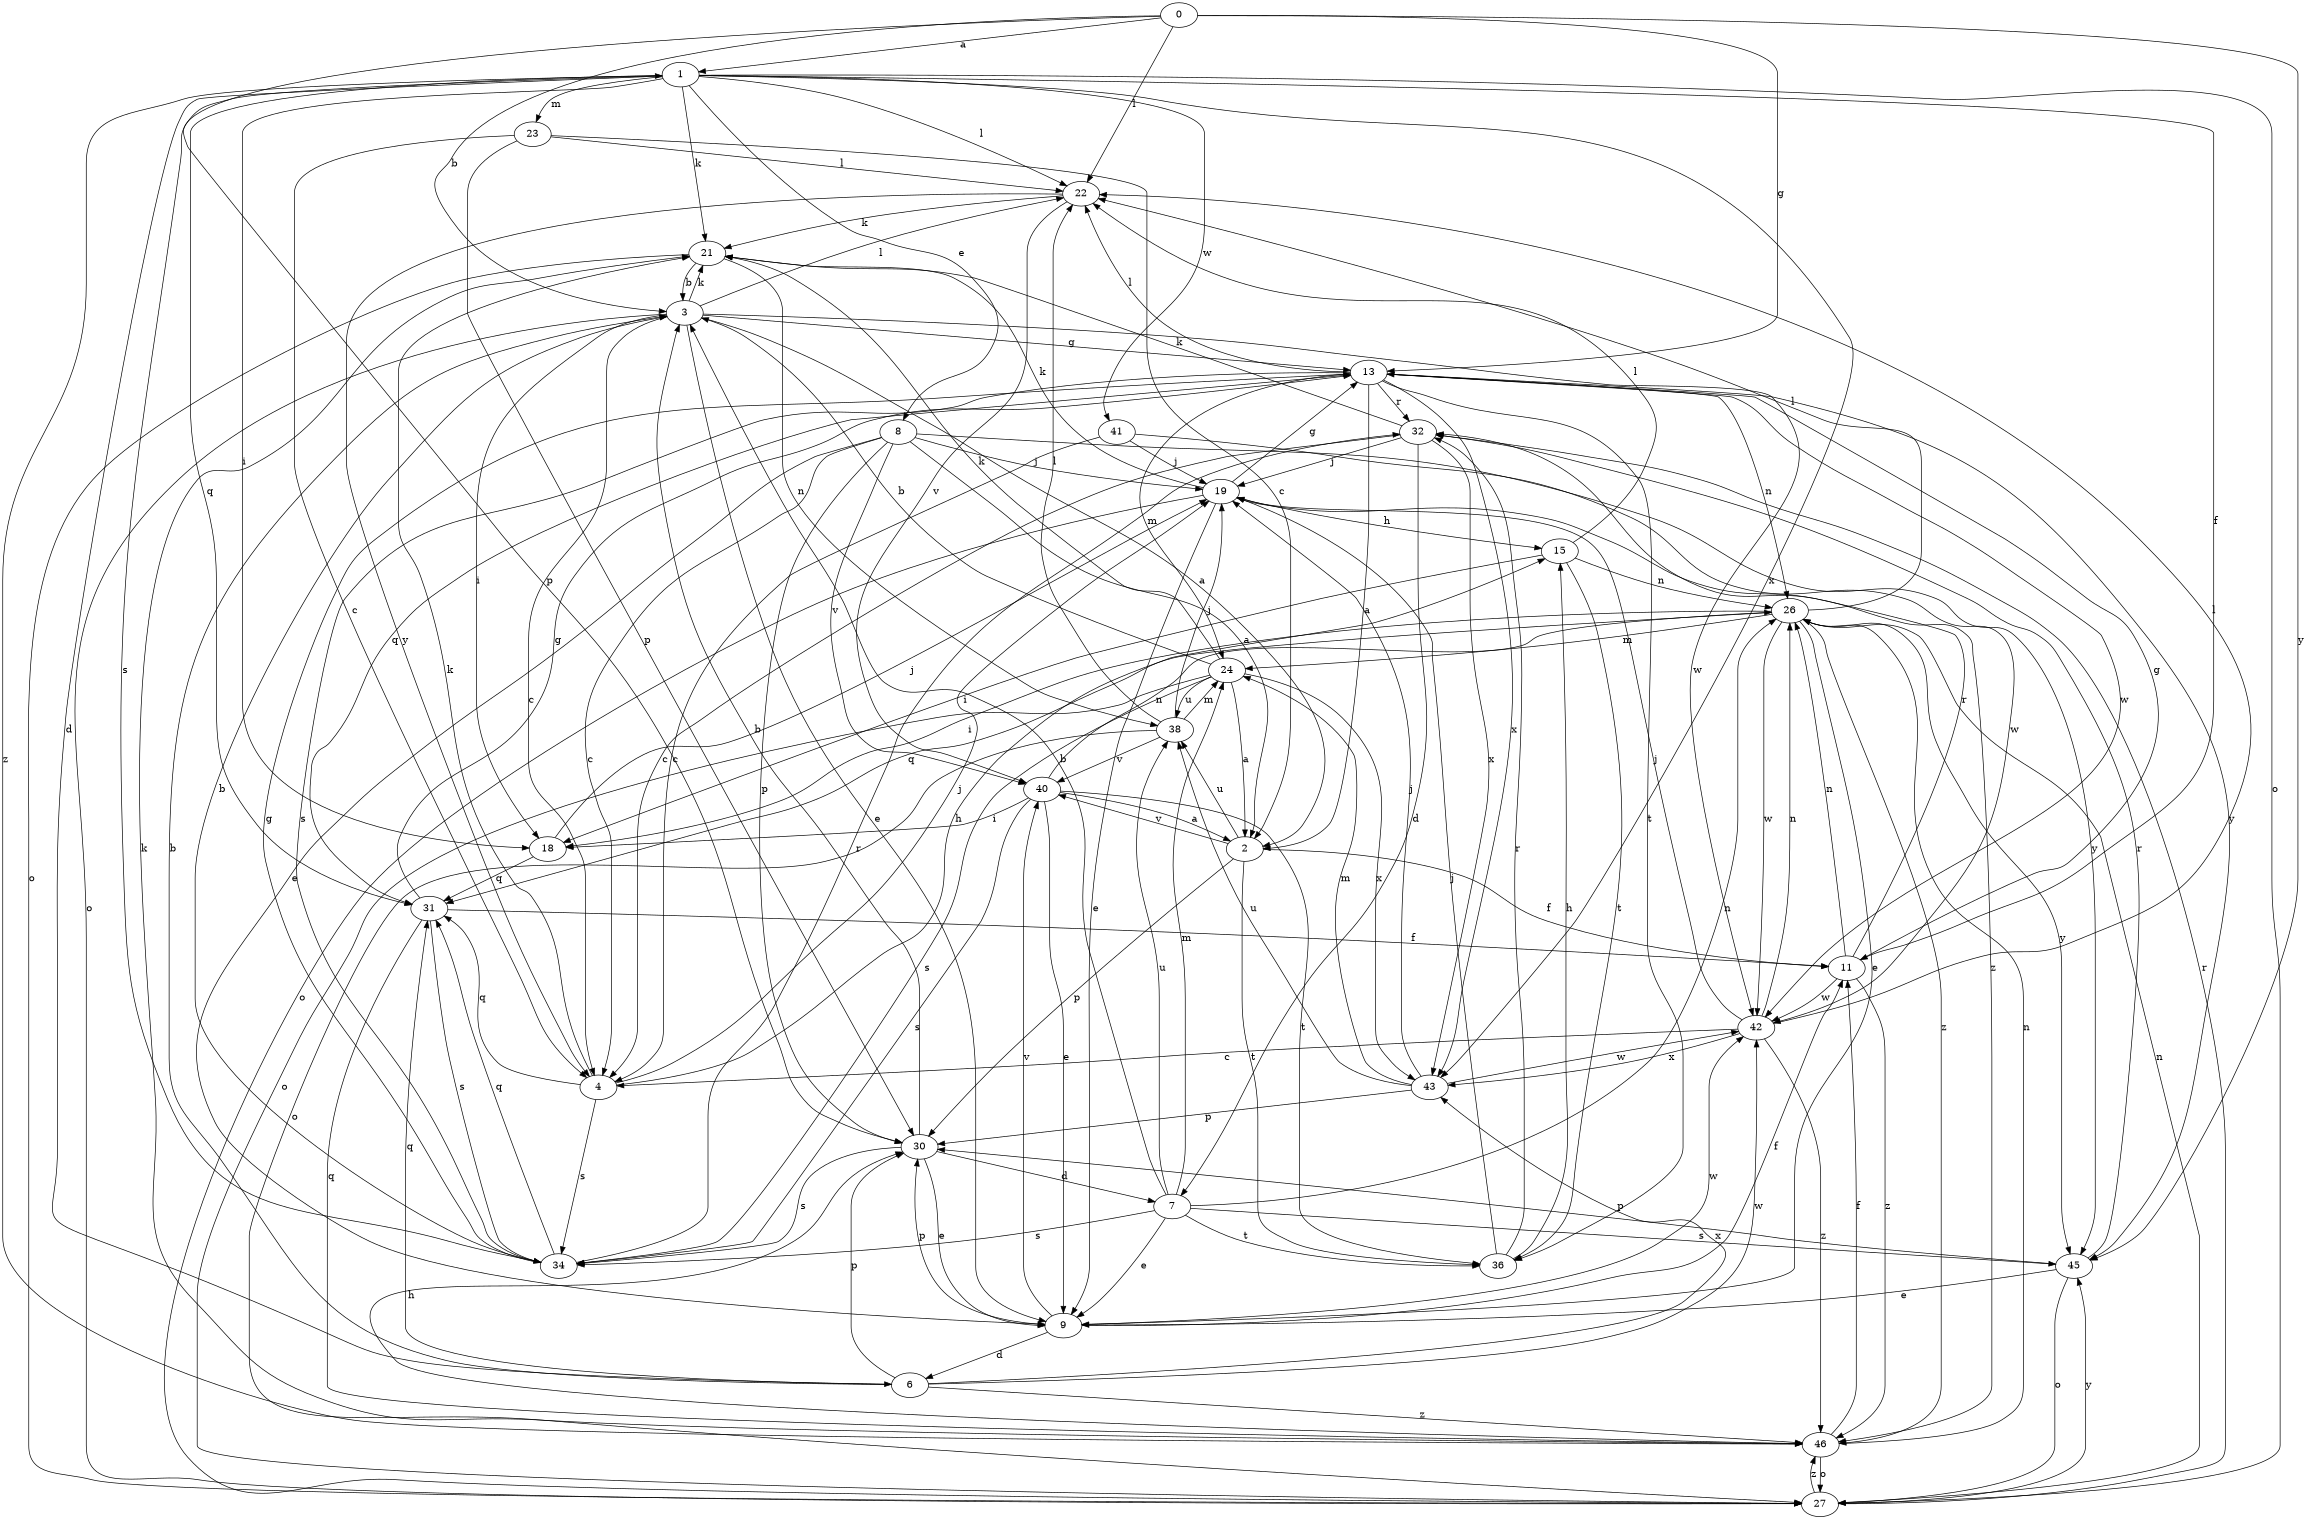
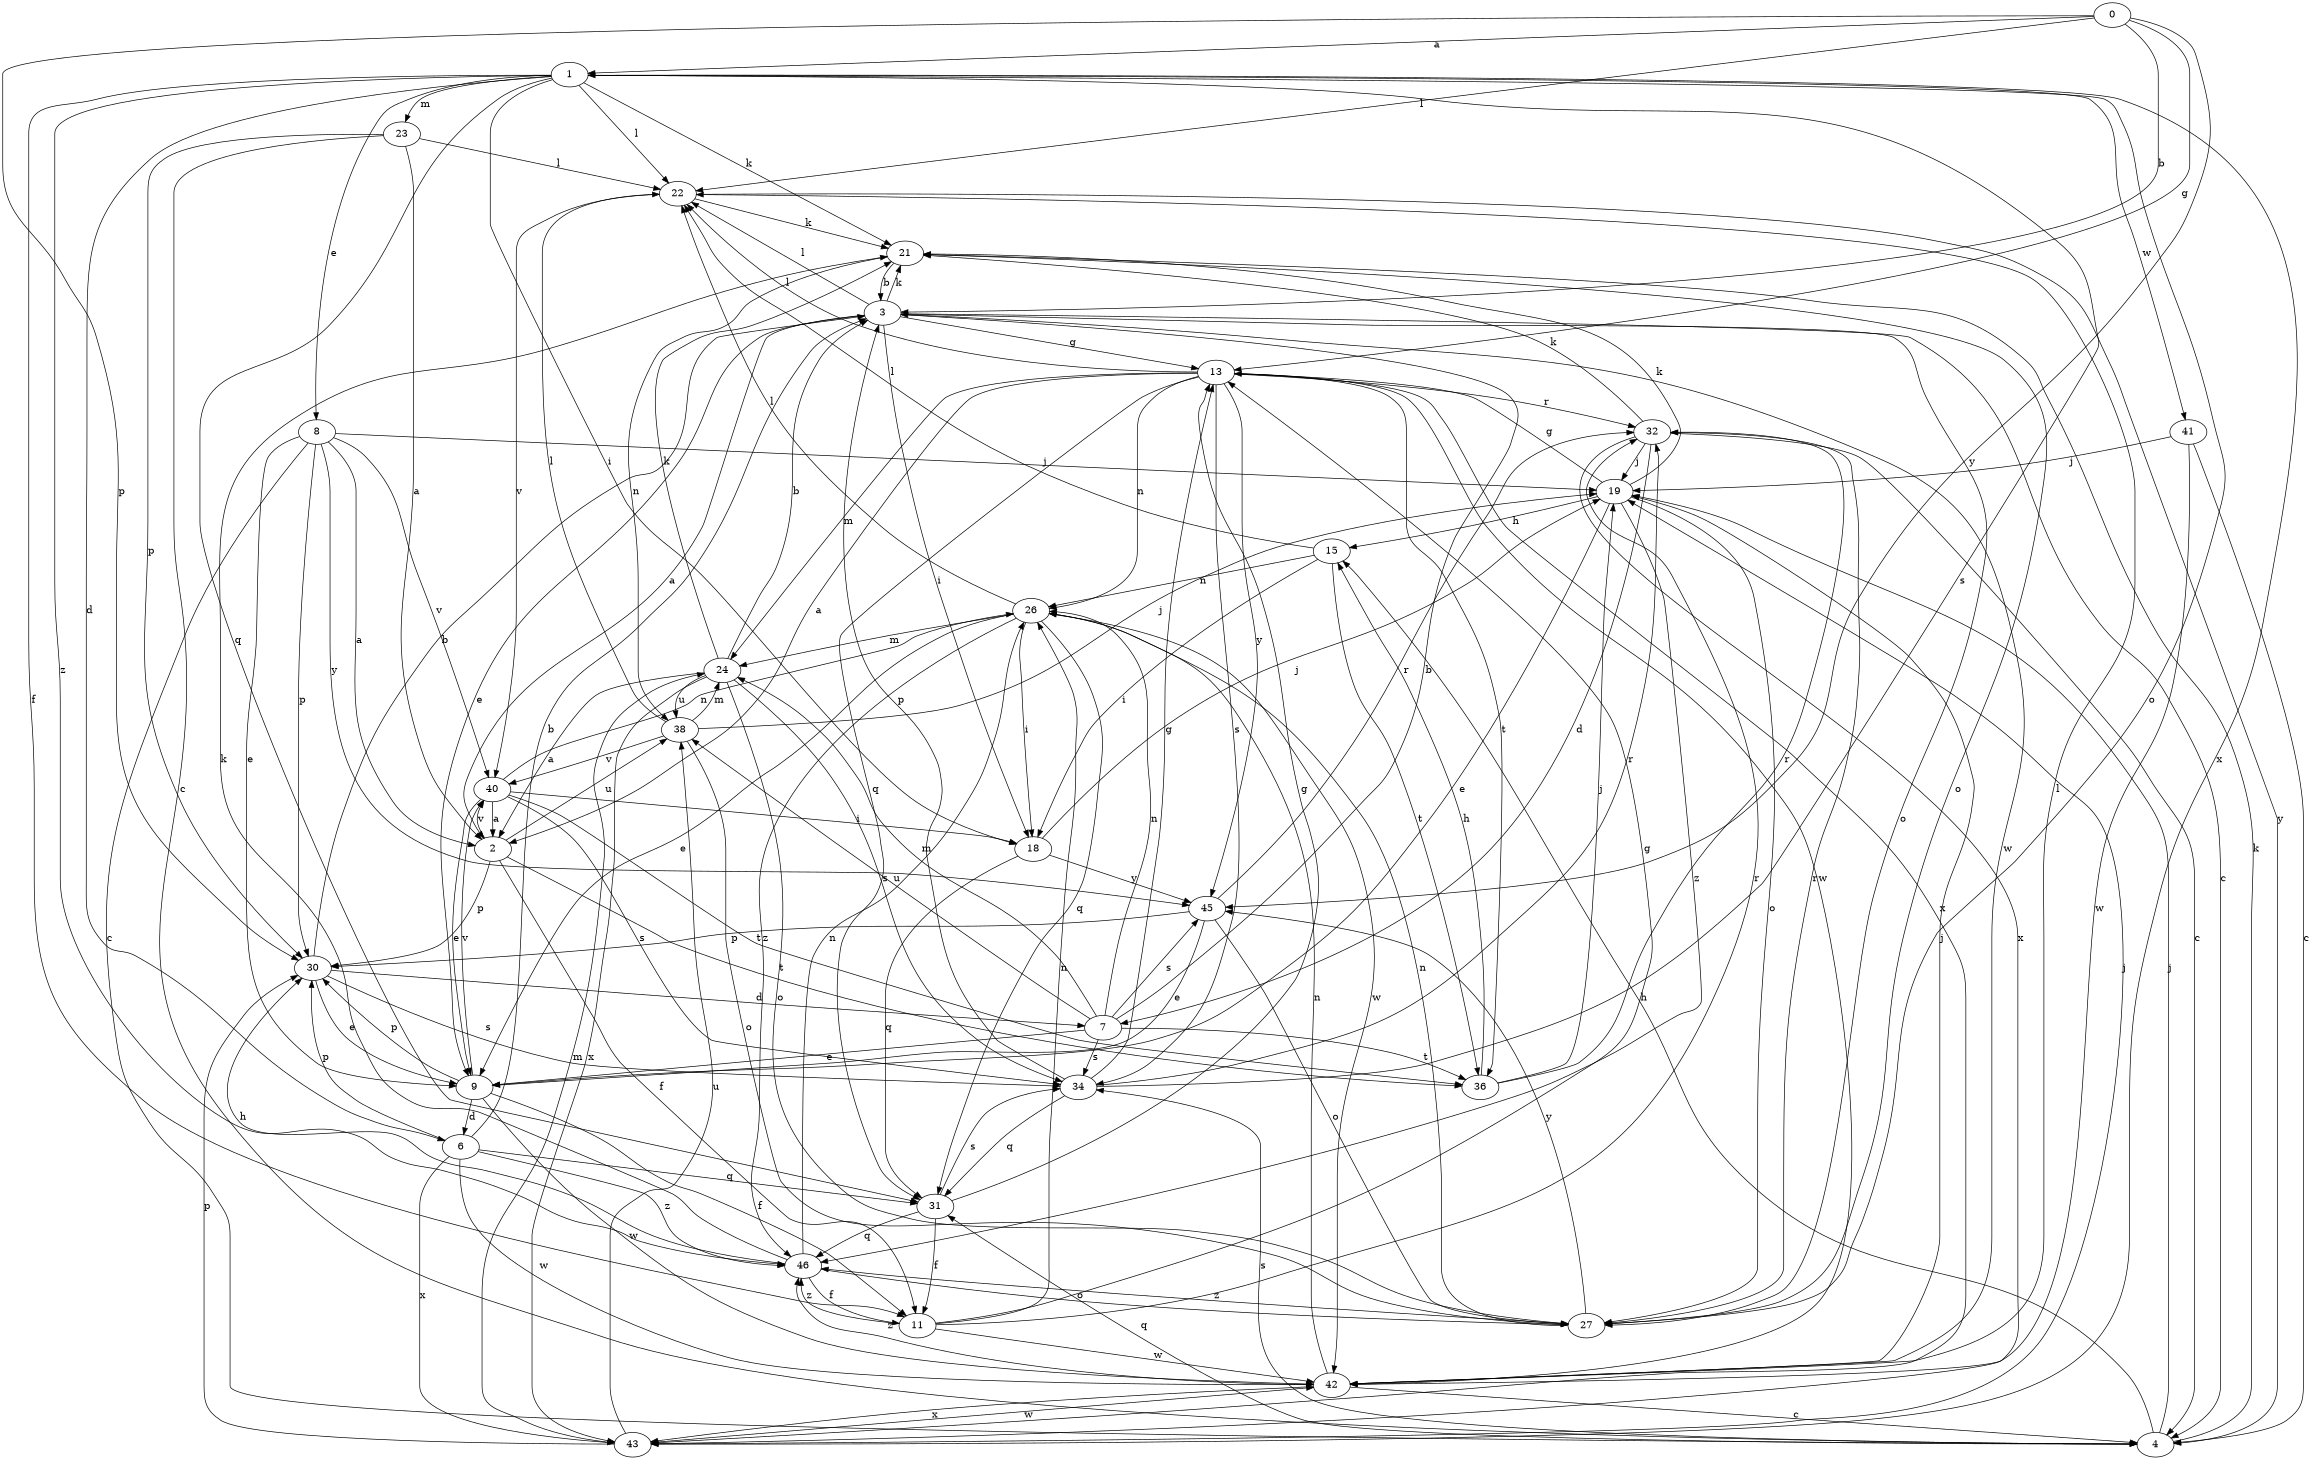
edge "23" -> "2": label "c" -> "a"
edge "34" -> "3": label "b" -> "p"
edge "26" -> "45": now "18" -> "45"
